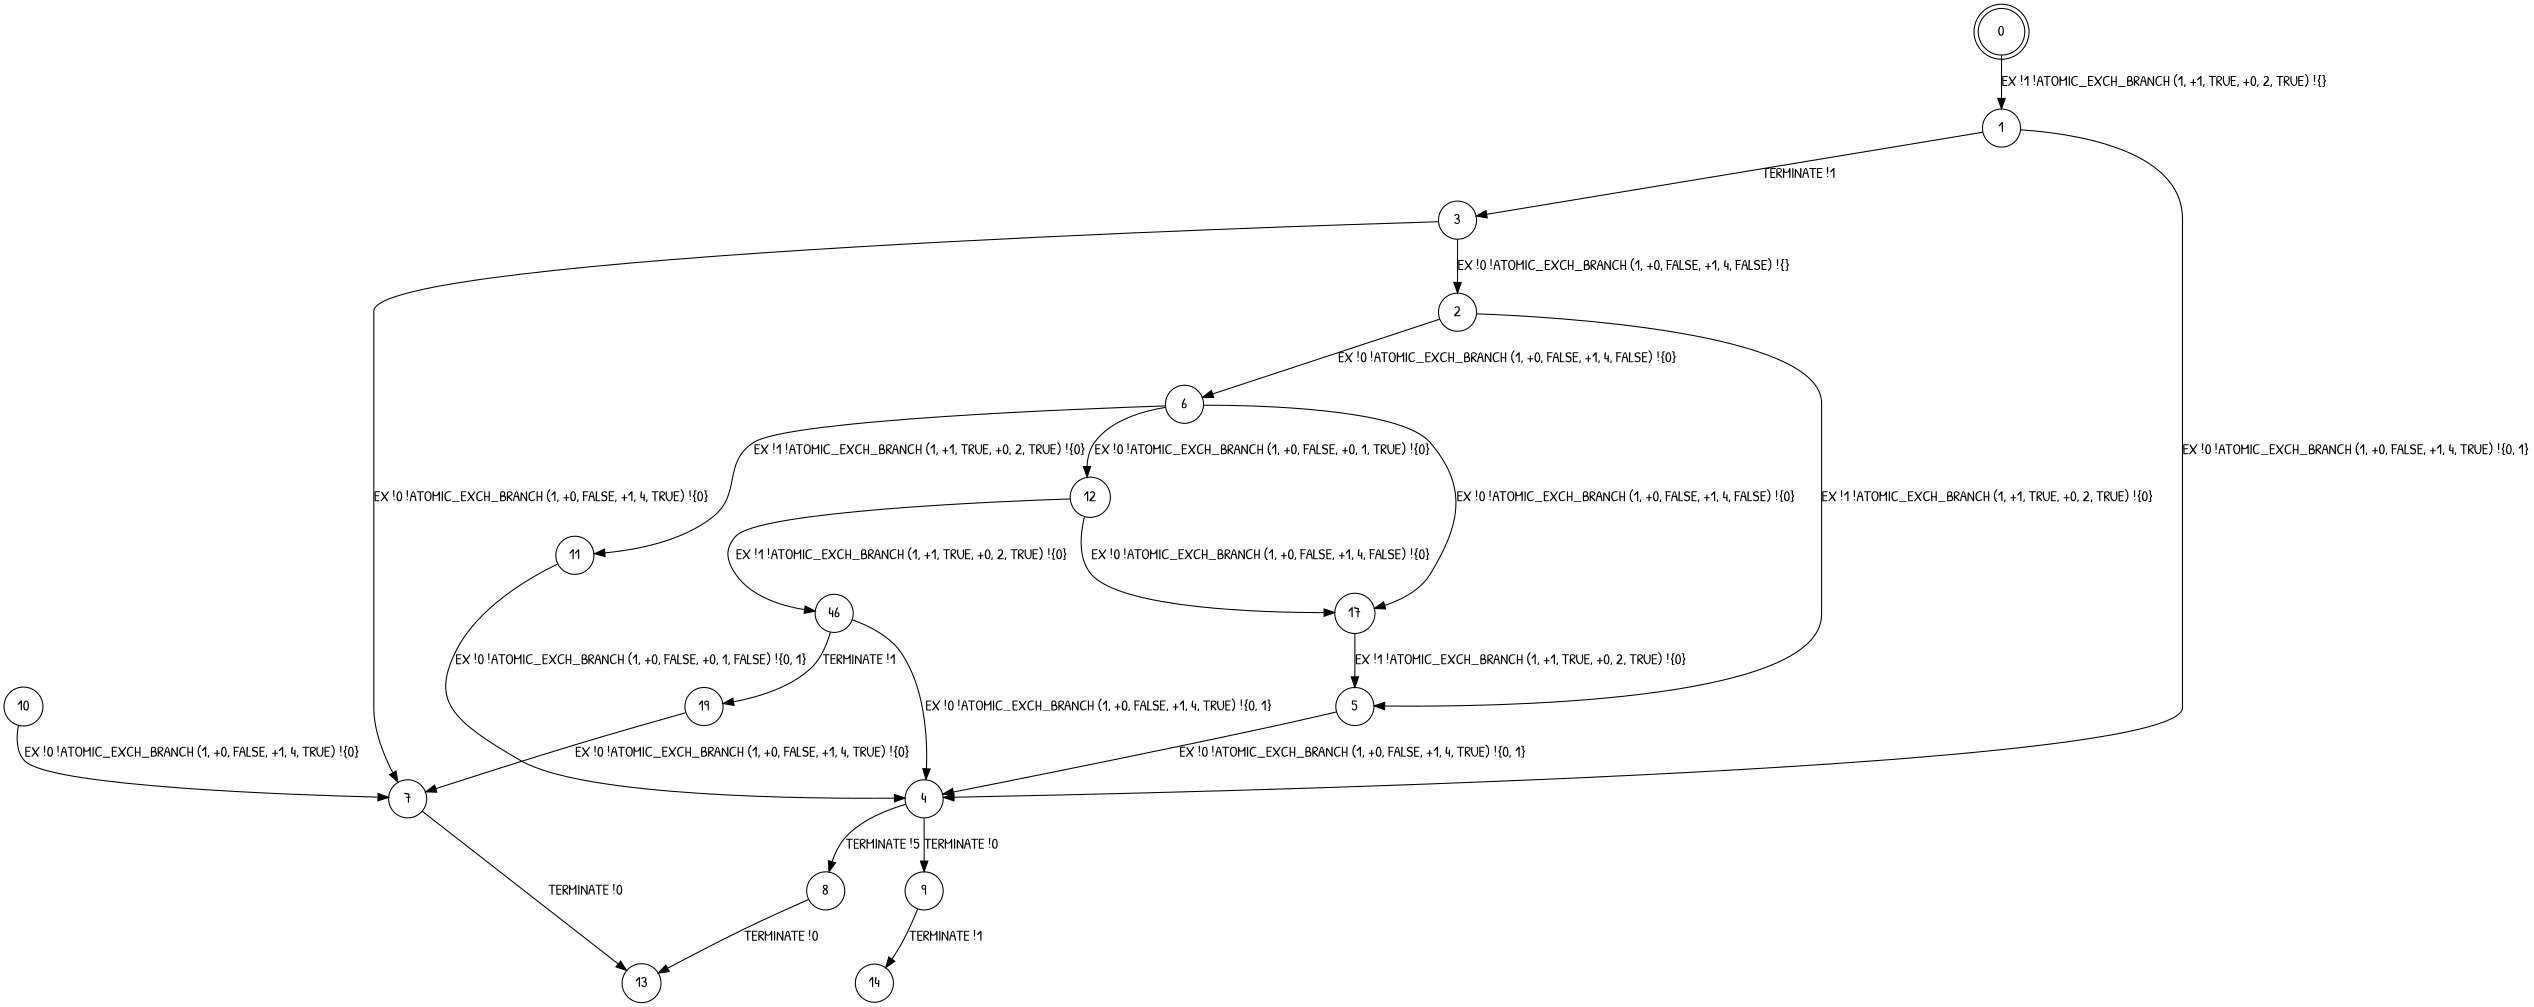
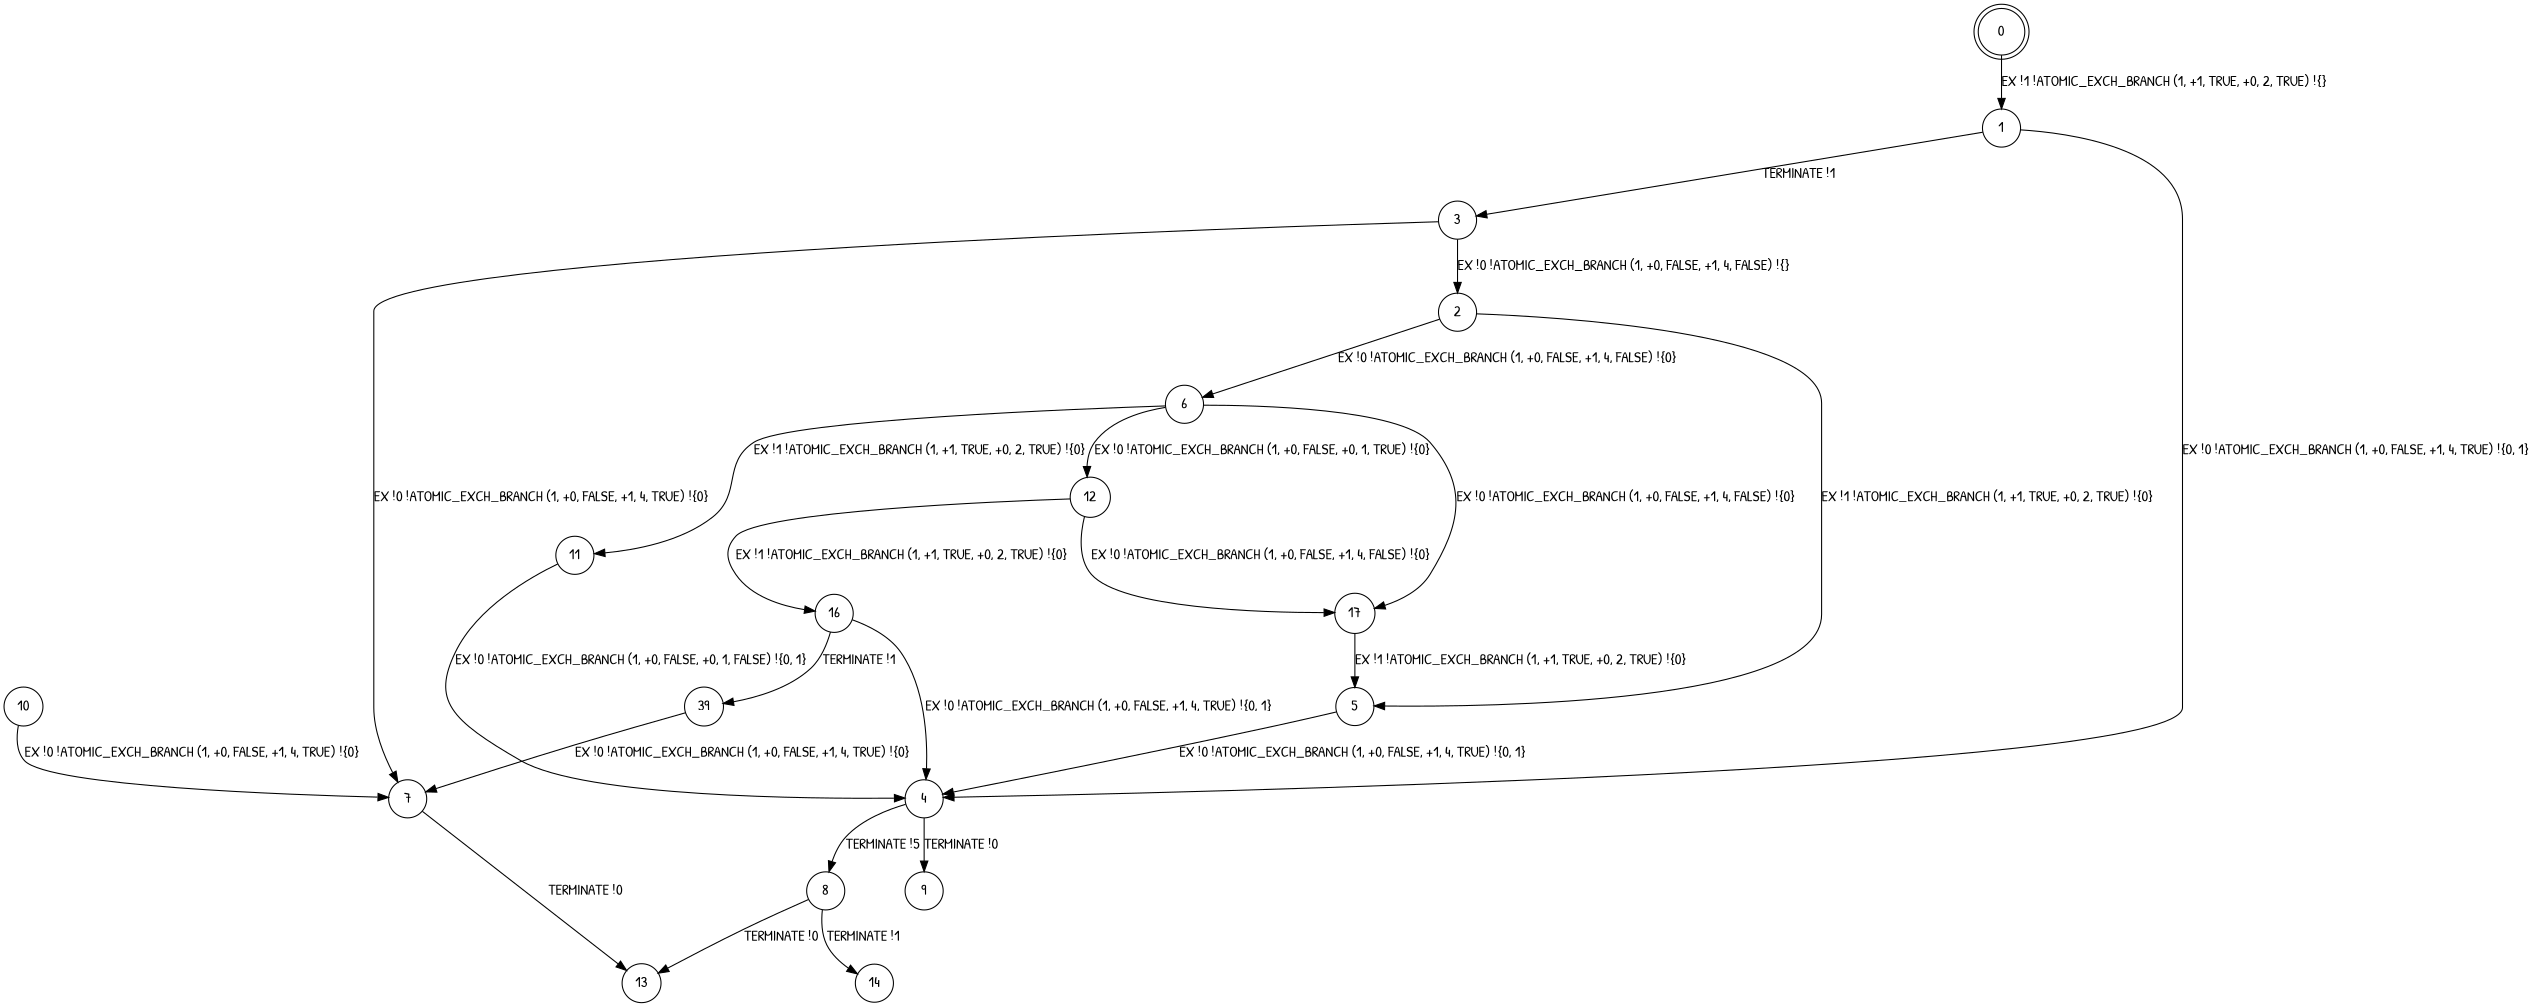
node "46": label "46" -> "16"
node "19": label "19" -> "39"
edge "9" -> "14": now "8" -> "14"
